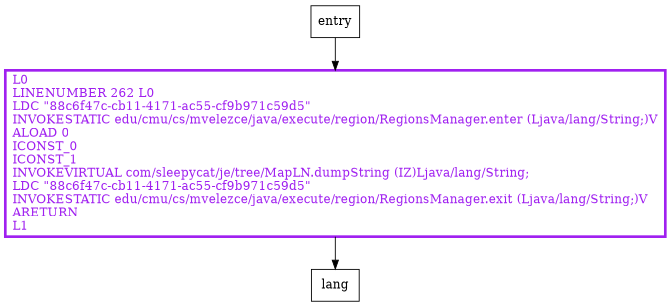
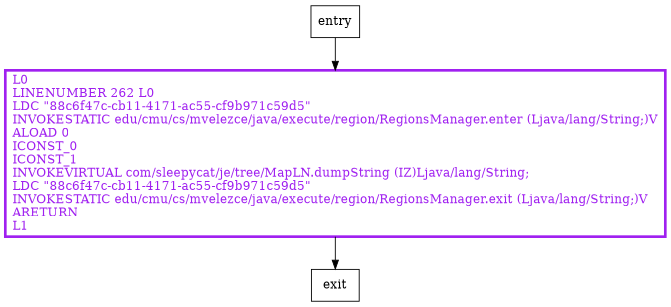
node "lang": label "lang" -> "exit"
